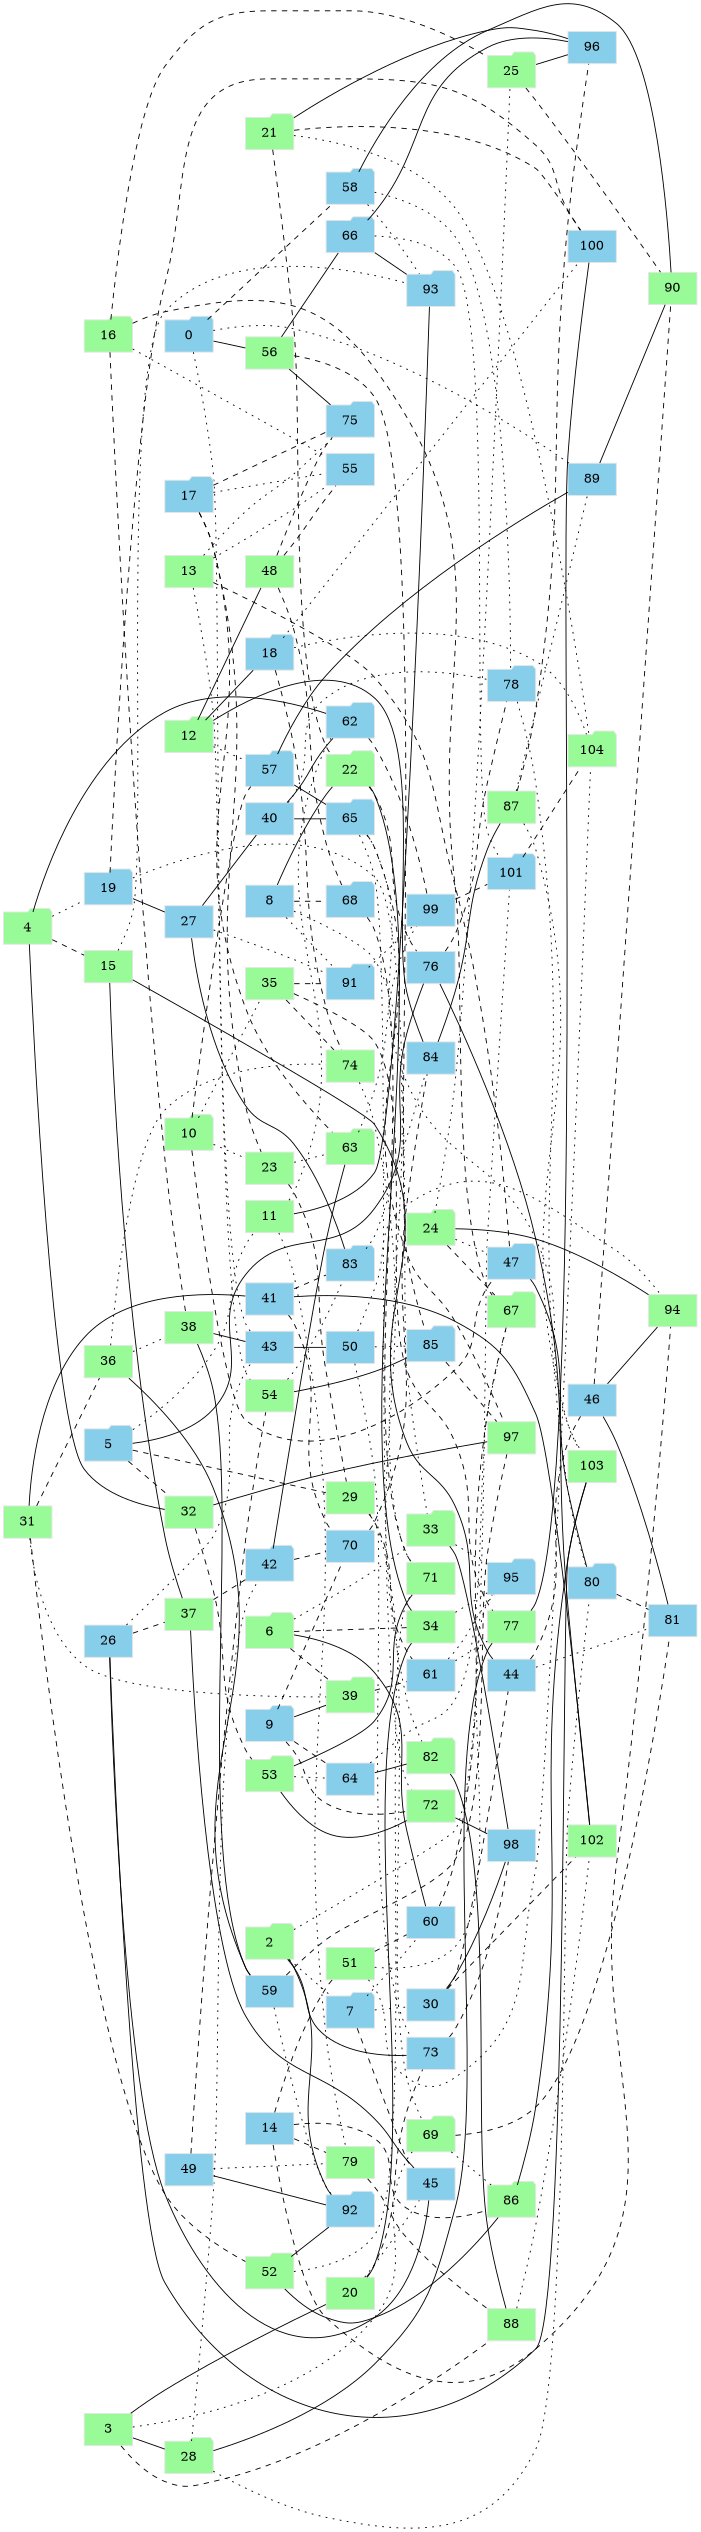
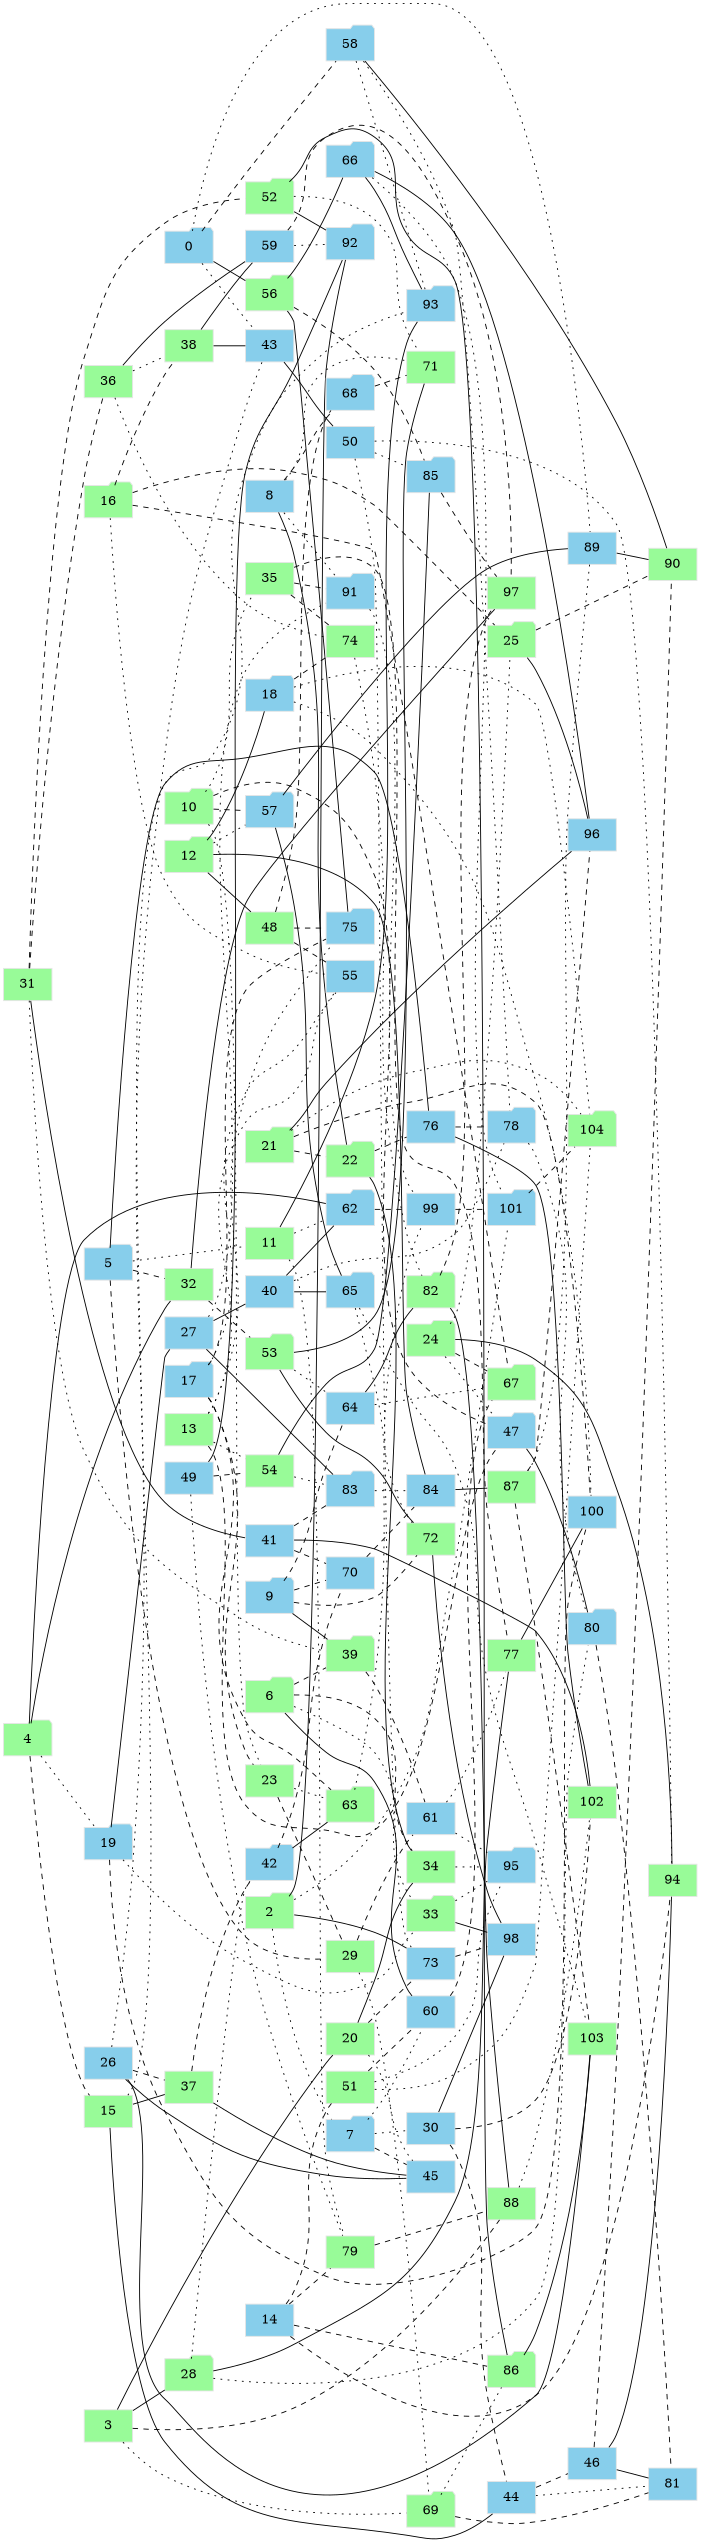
node "56": shape box -> folder
edge "87" -- "103": style dotted -> dashed
edge "65" -- "97": now "82" -- "97"
